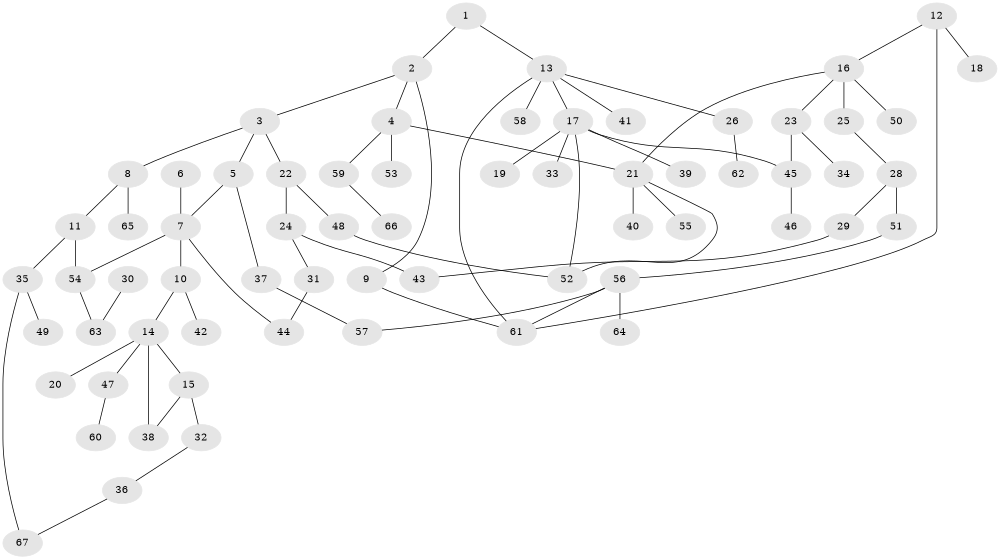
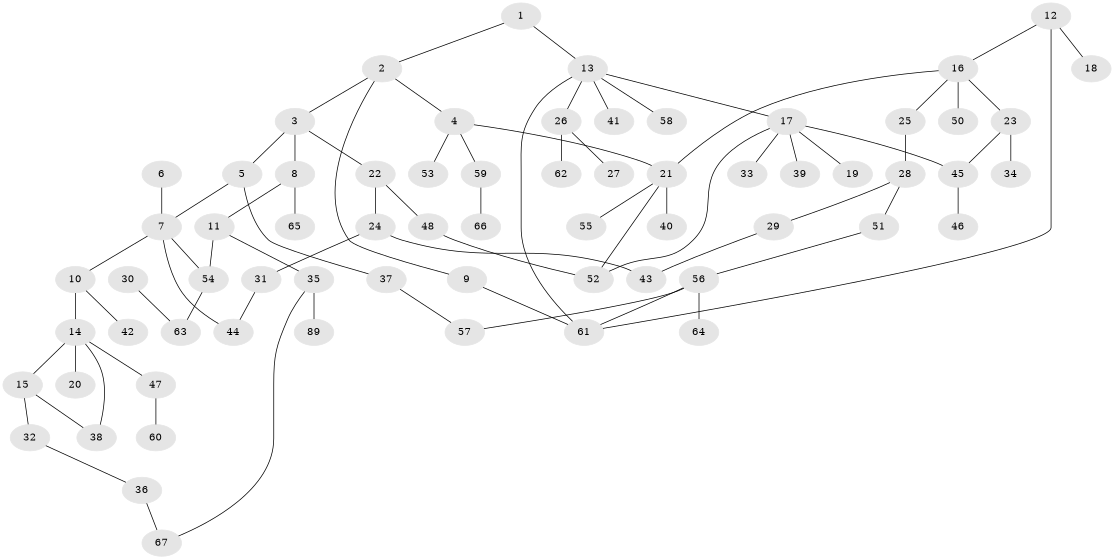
node "27": added
node "49": label "49" -> "89"
